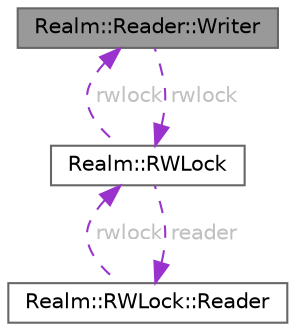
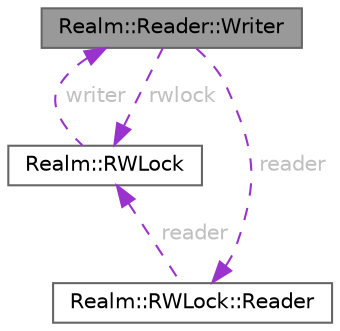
edge "Realm::RWLock" -> "Realm::Reader::Writer": label " rwlock" -> " writer"
edge "Realm::RWLock" -> "Realm::RWLock::Reader": now "Realm::Reader::Writer" -> "Realm::RWLock::Reader"
edge "Realm::RWLock::Reader" -> "Realm::RWLock": label " rwlock" -> " reader"
